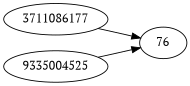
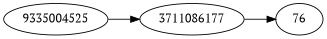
edge "9335004525" -> "76": now "9335004525" -> "3711086177"
